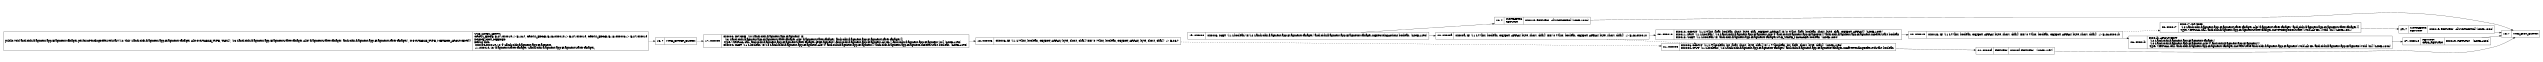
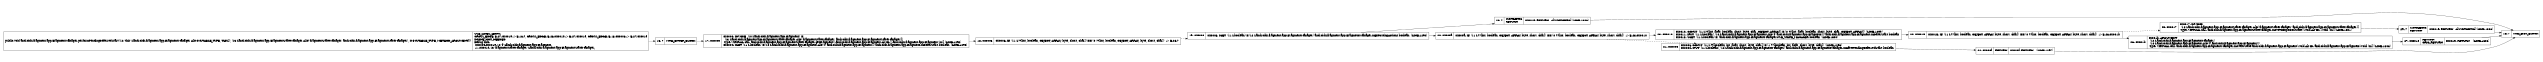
edge "18: 0x0006" -> "21: 0x000c": now "18: 0x0006" -> "19: 0x0008"
